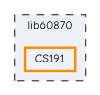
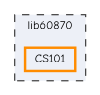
node "CS191": label "CS191" -> "CS101"
